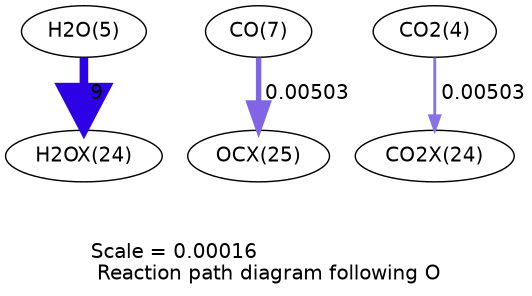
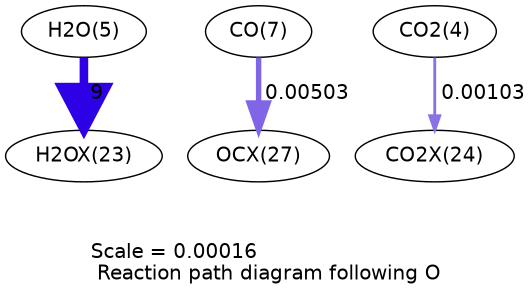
edge "CO2(4)" -> "CO2X(24)": label " 0.00503" -> " 0.00103"
node "H2OX(24)": label "H2OX(24)" -> "H2OX(23)"
node "OCX(25)": label "OCX(25)" -> "OCX(27)"
